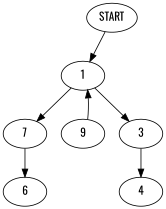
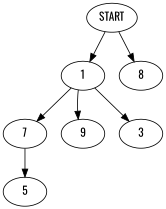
node "8": added
edge "9" -> "1": reversed
node "6": label "6" -> "5"
node "4": removed
